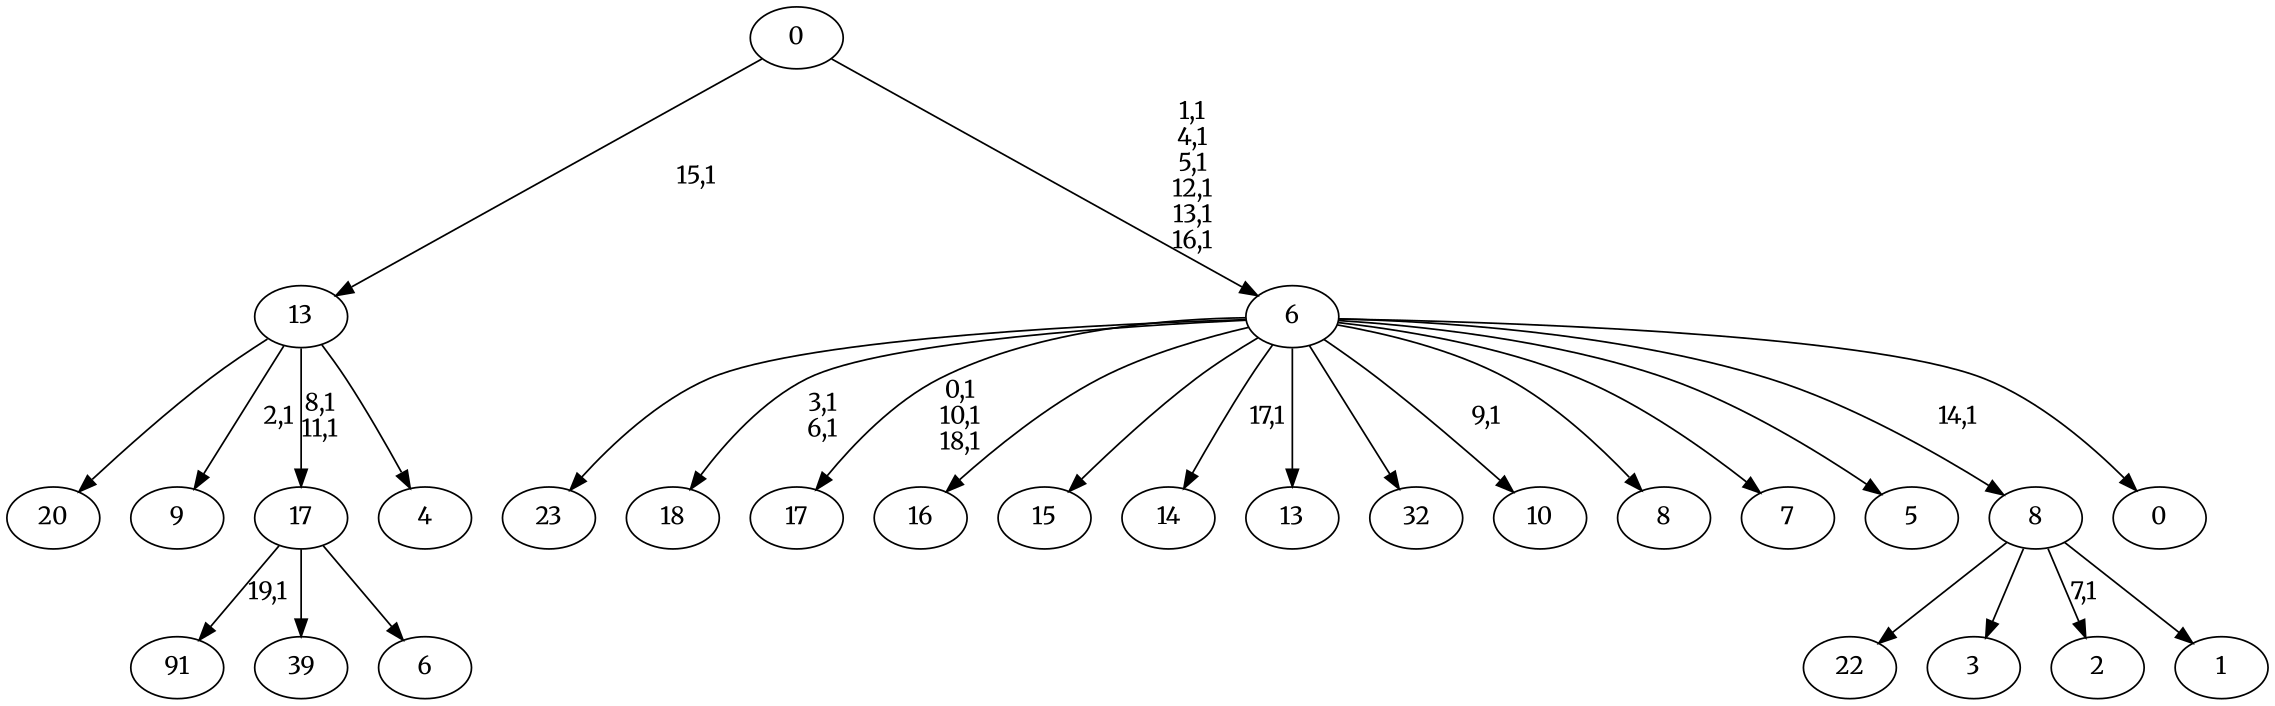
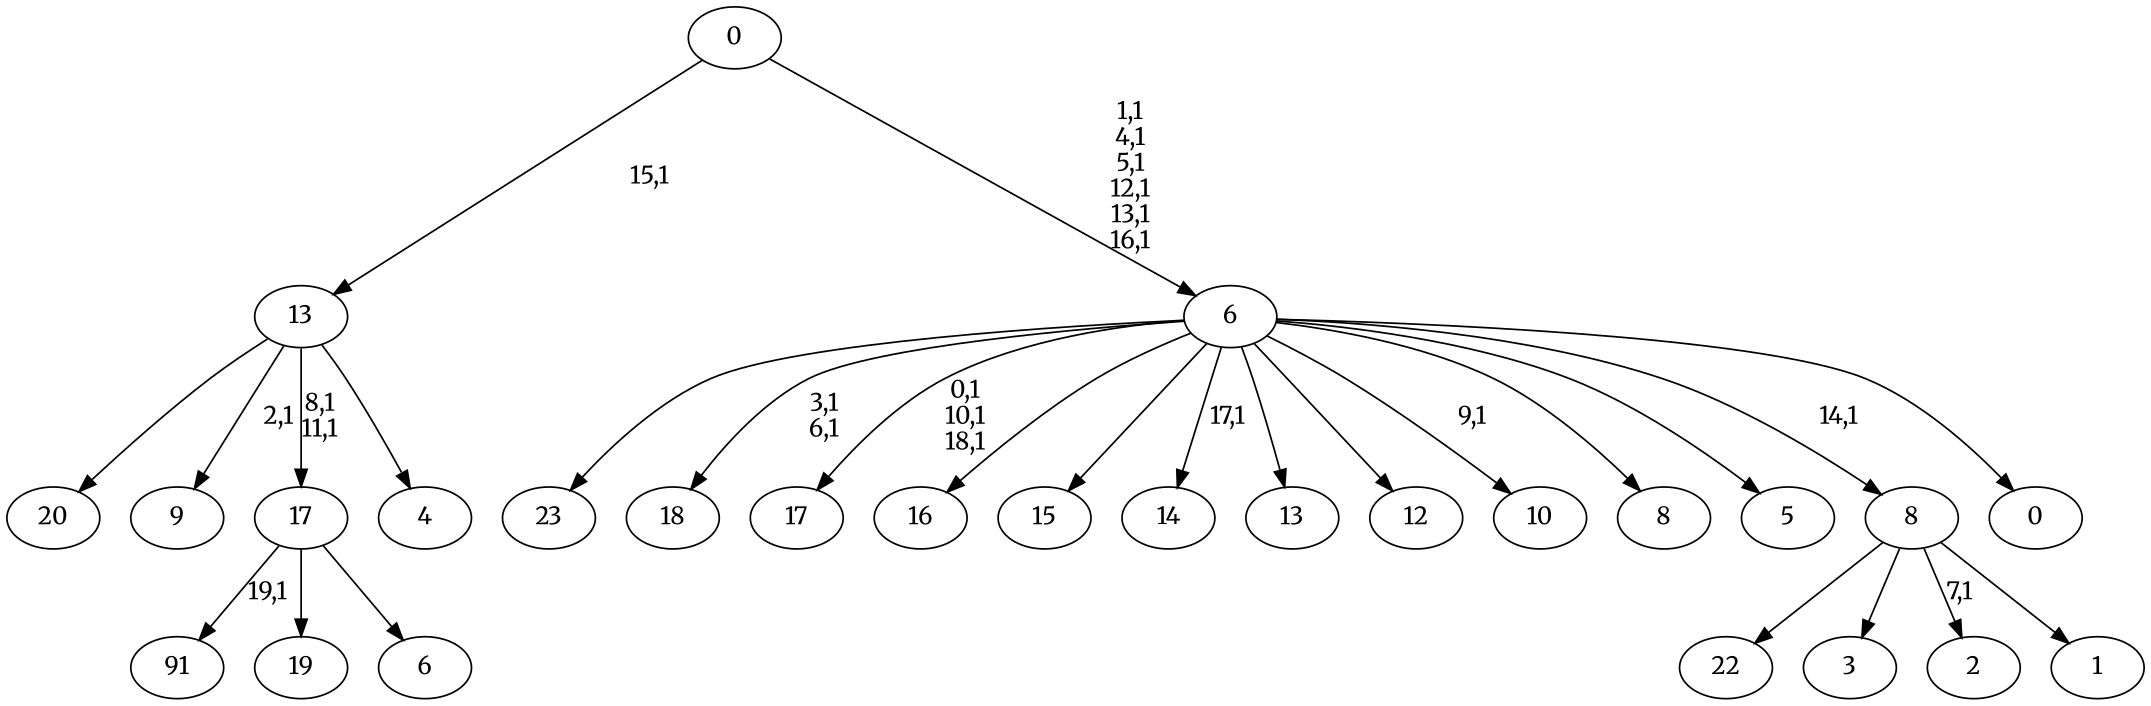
node "32": label "32" -> "12"
node "7": removed
node "39": label "39" -> "19"
